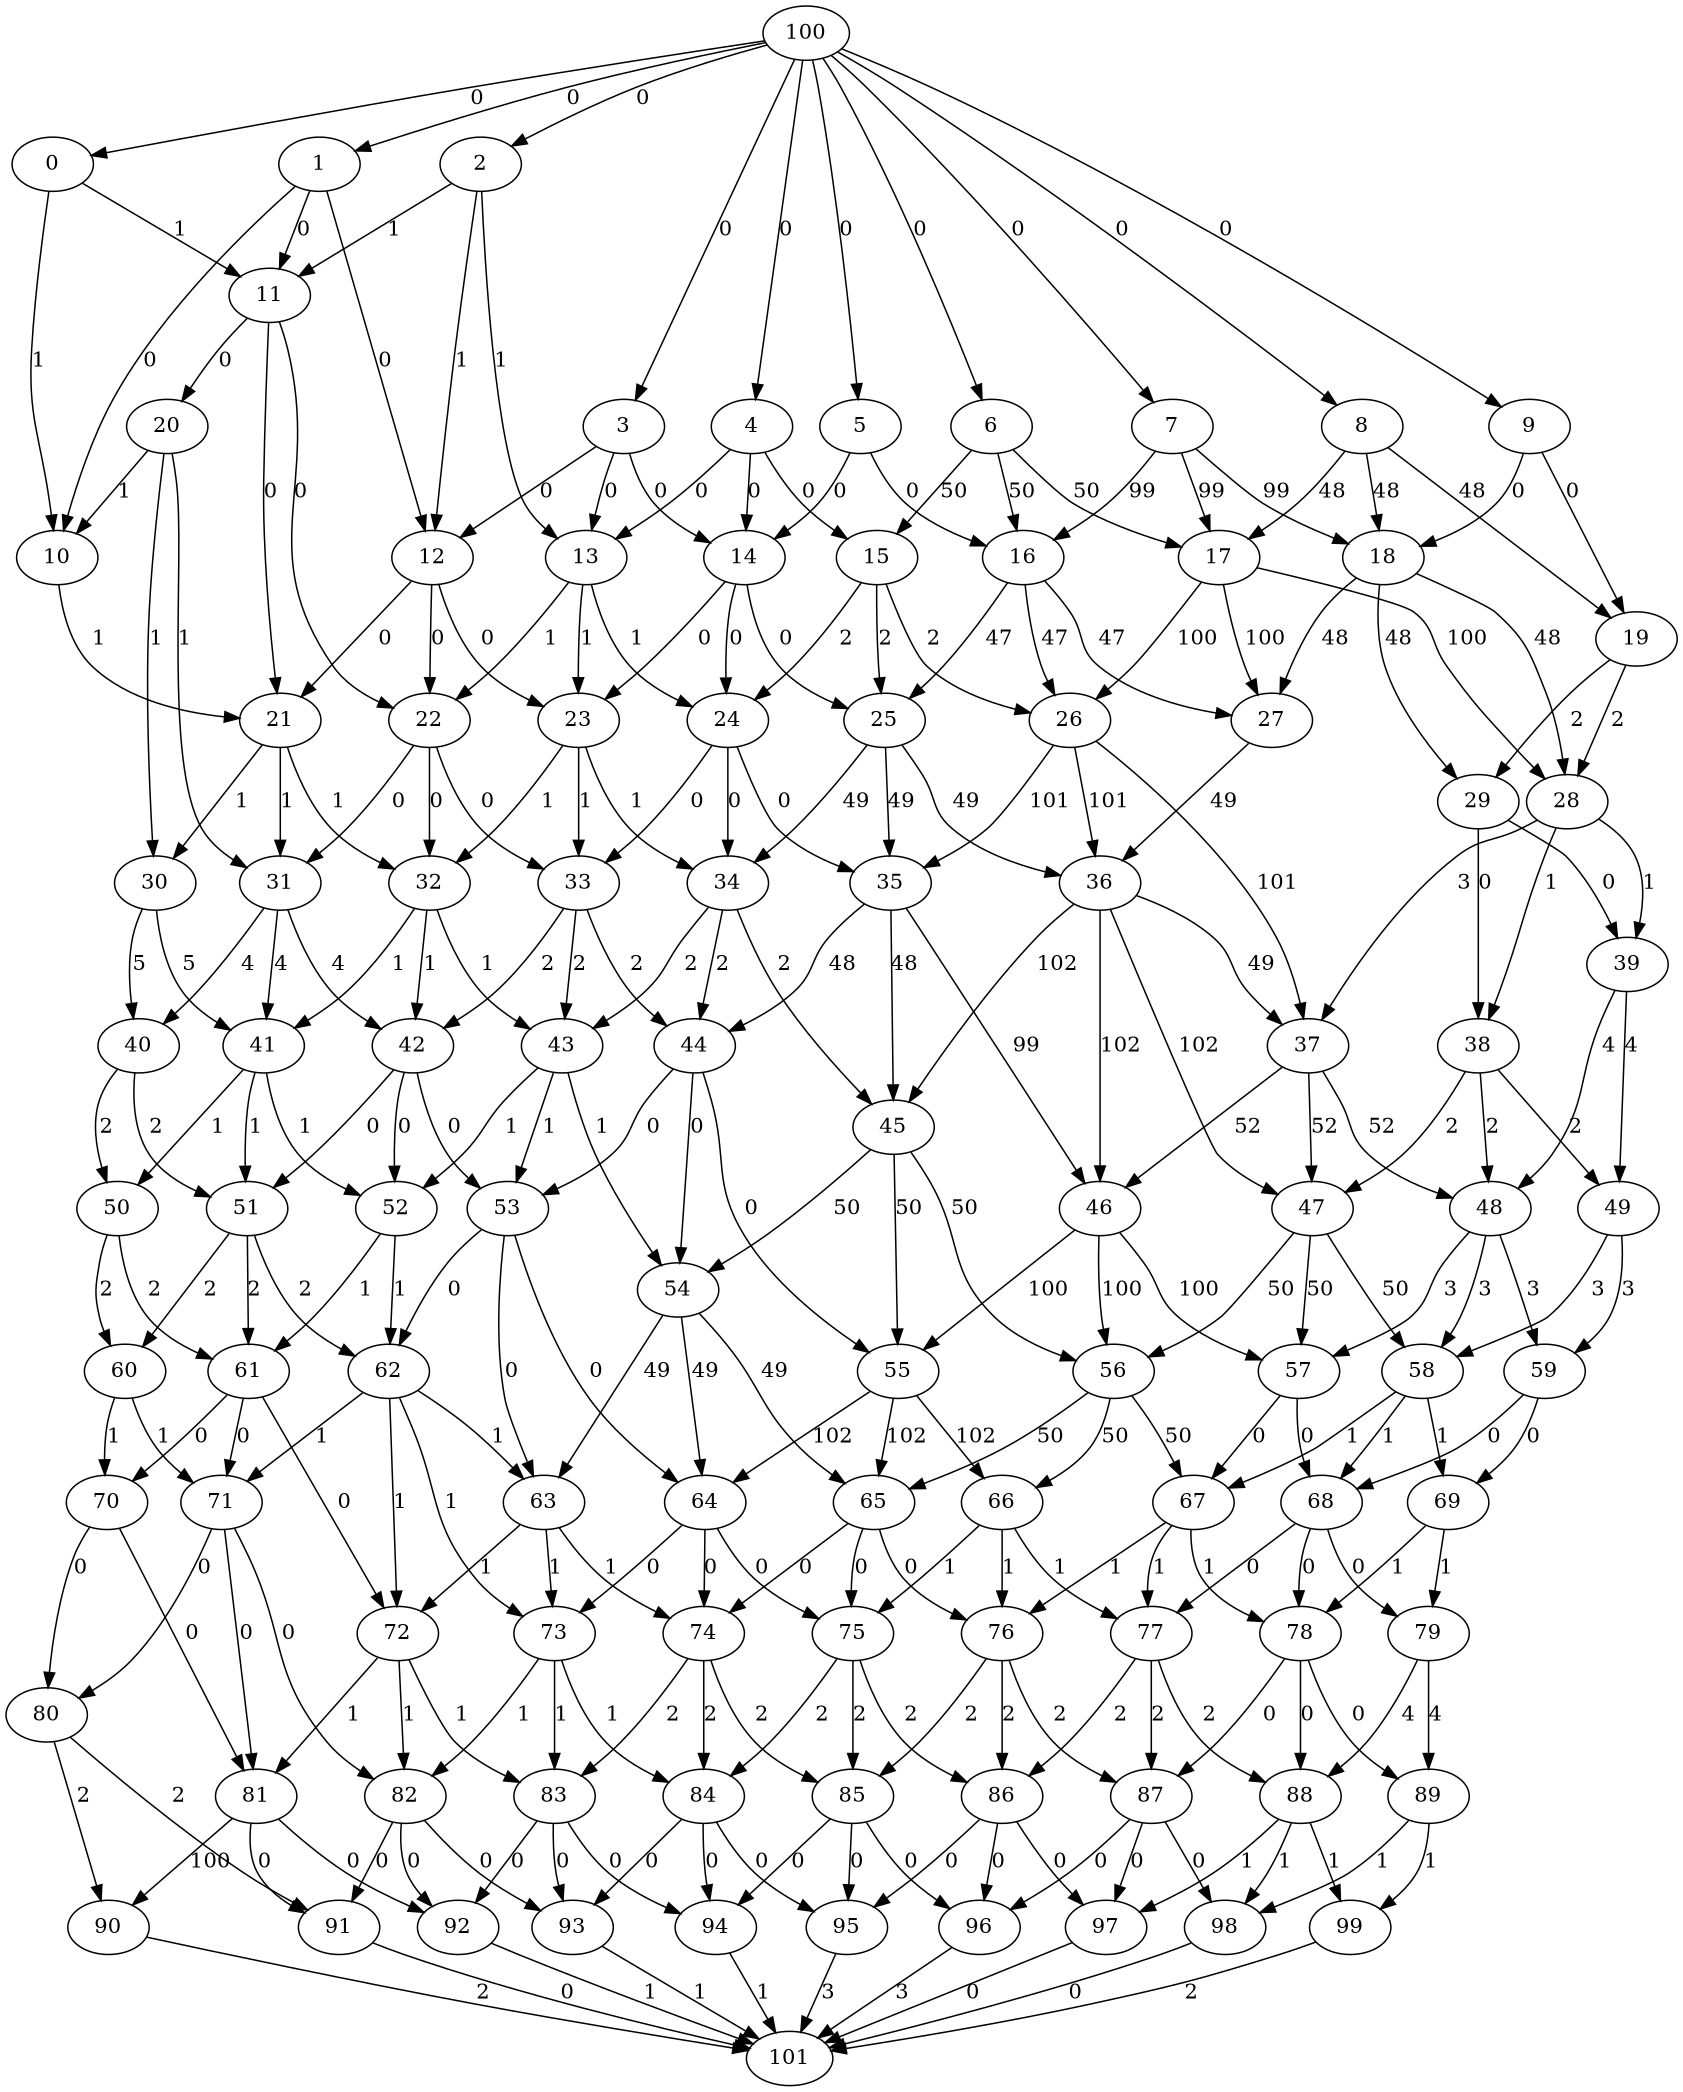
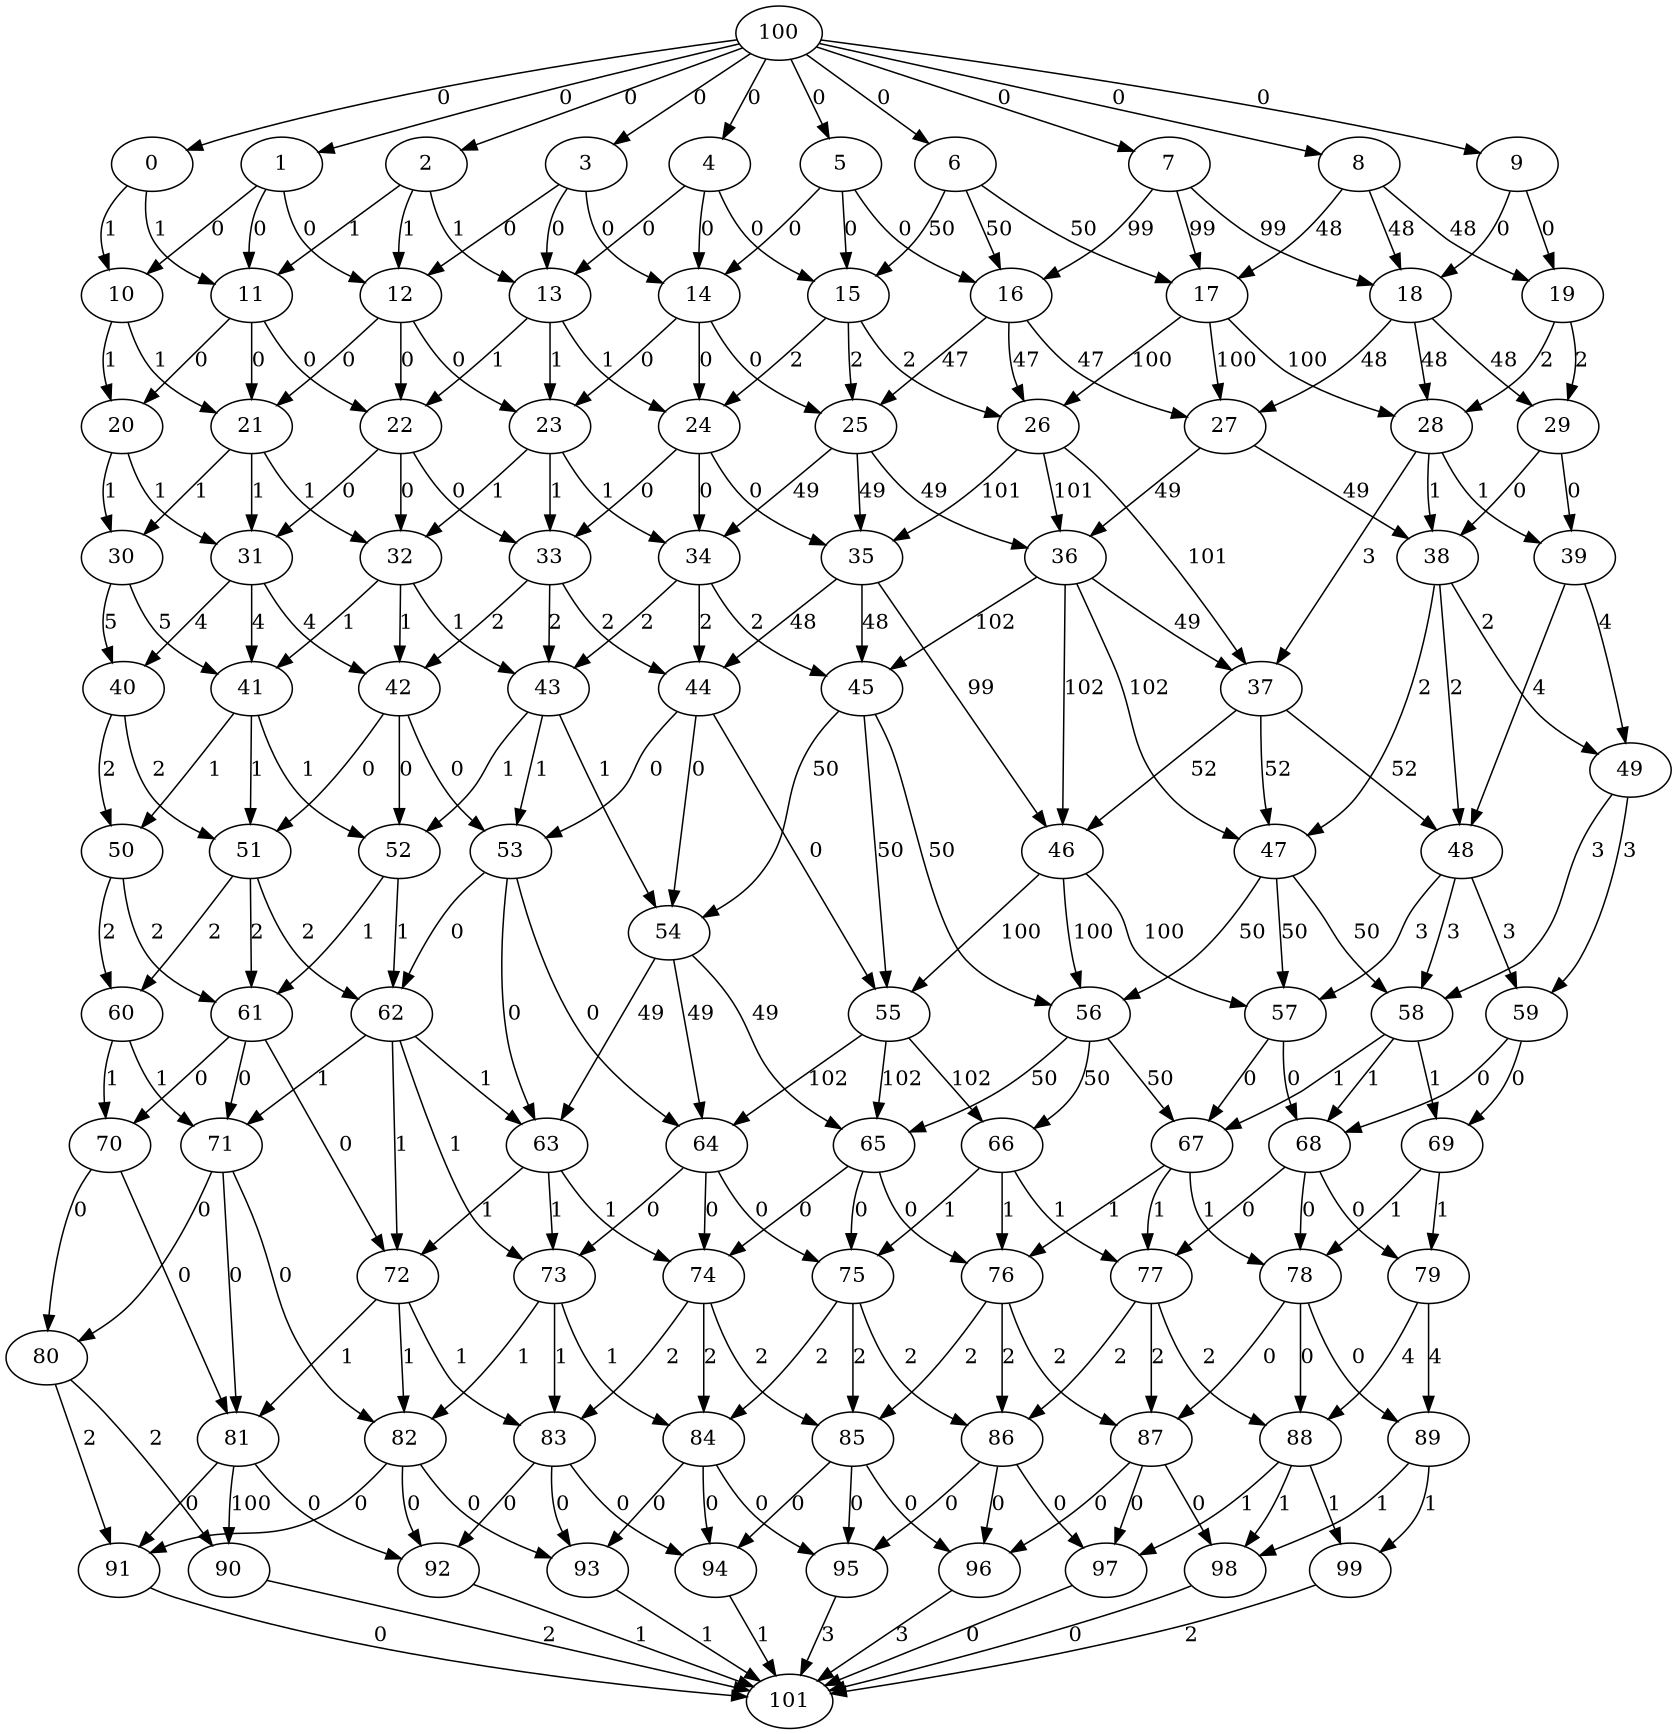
edge "5" -> "15": added, label "0"
edge "20" -> "10": reversed
edge "27" -> "38": added, label "49"
